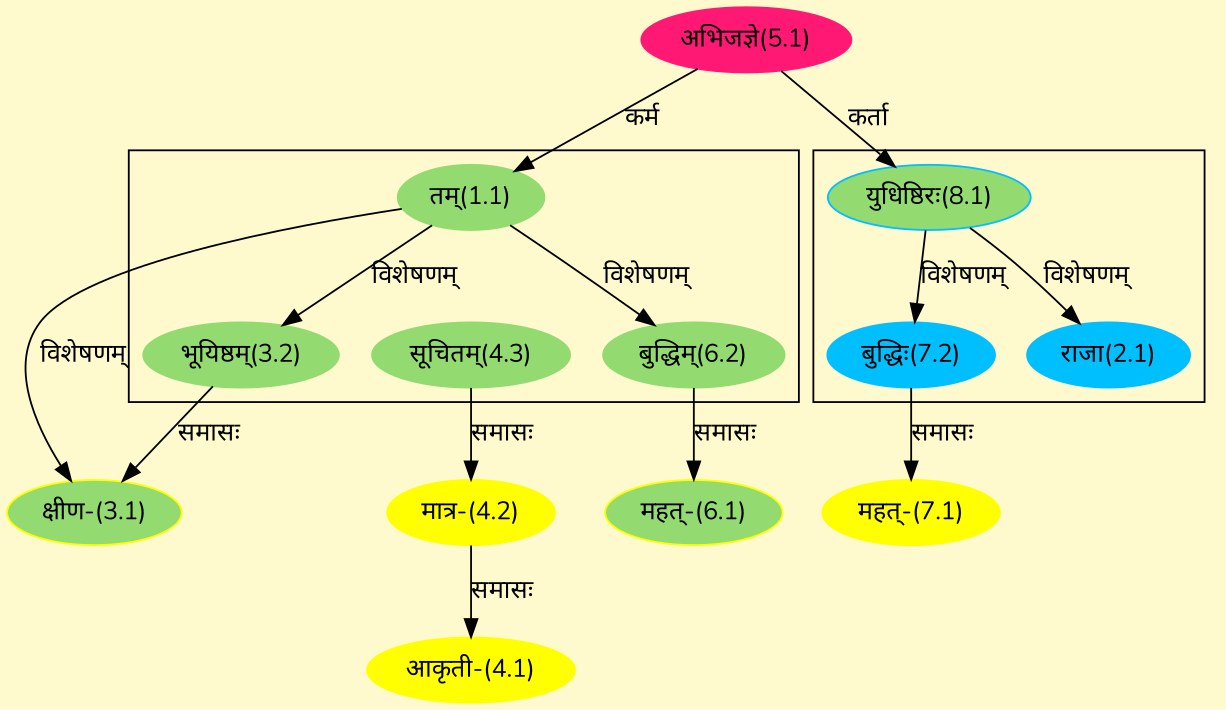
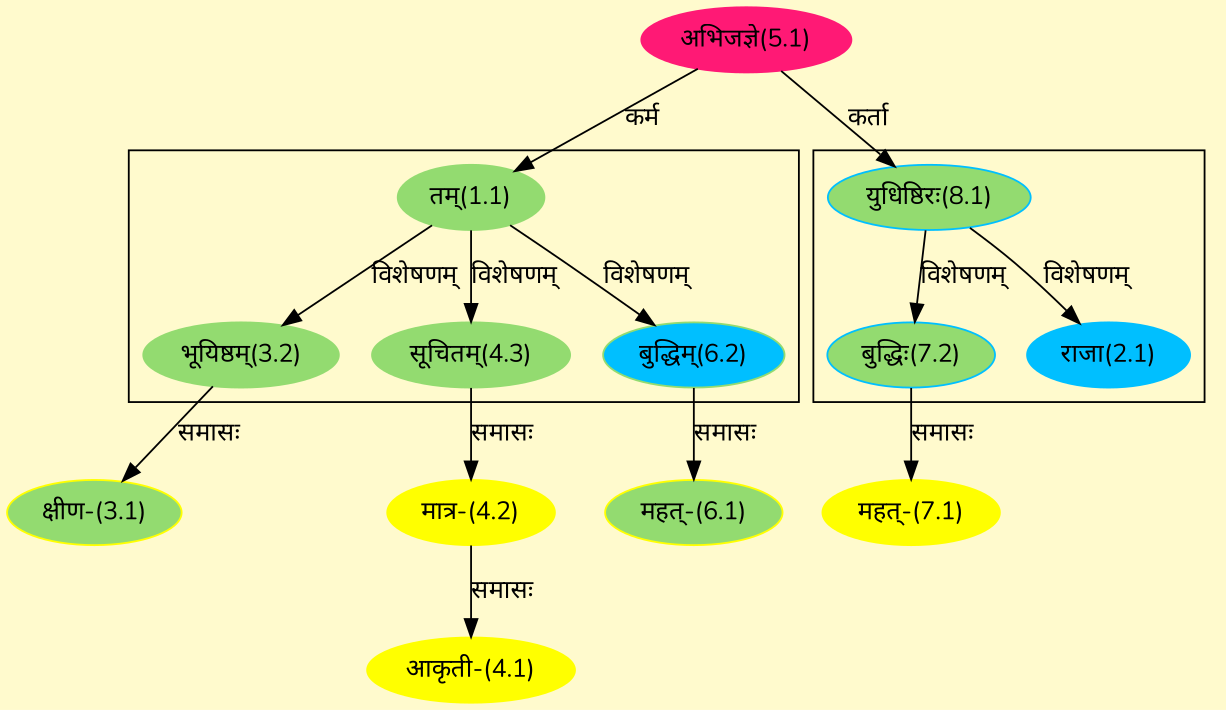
edge "तम्(1.1)" -> "क्षीण-(3.1)": now "तम्(1.1)" -> "सूचितम्(4.3)"
node "बुद्धिम्(6.2)": fillcolor #93db70 -> #00bfff
node "बुद्धिः(7.2)": fillcolor #00bfff -> #93db70
